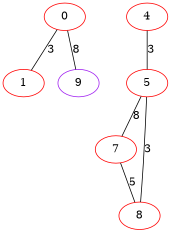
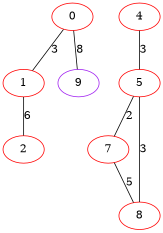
edge "5" -- "7": label "8" -> "2"
node "2": added
